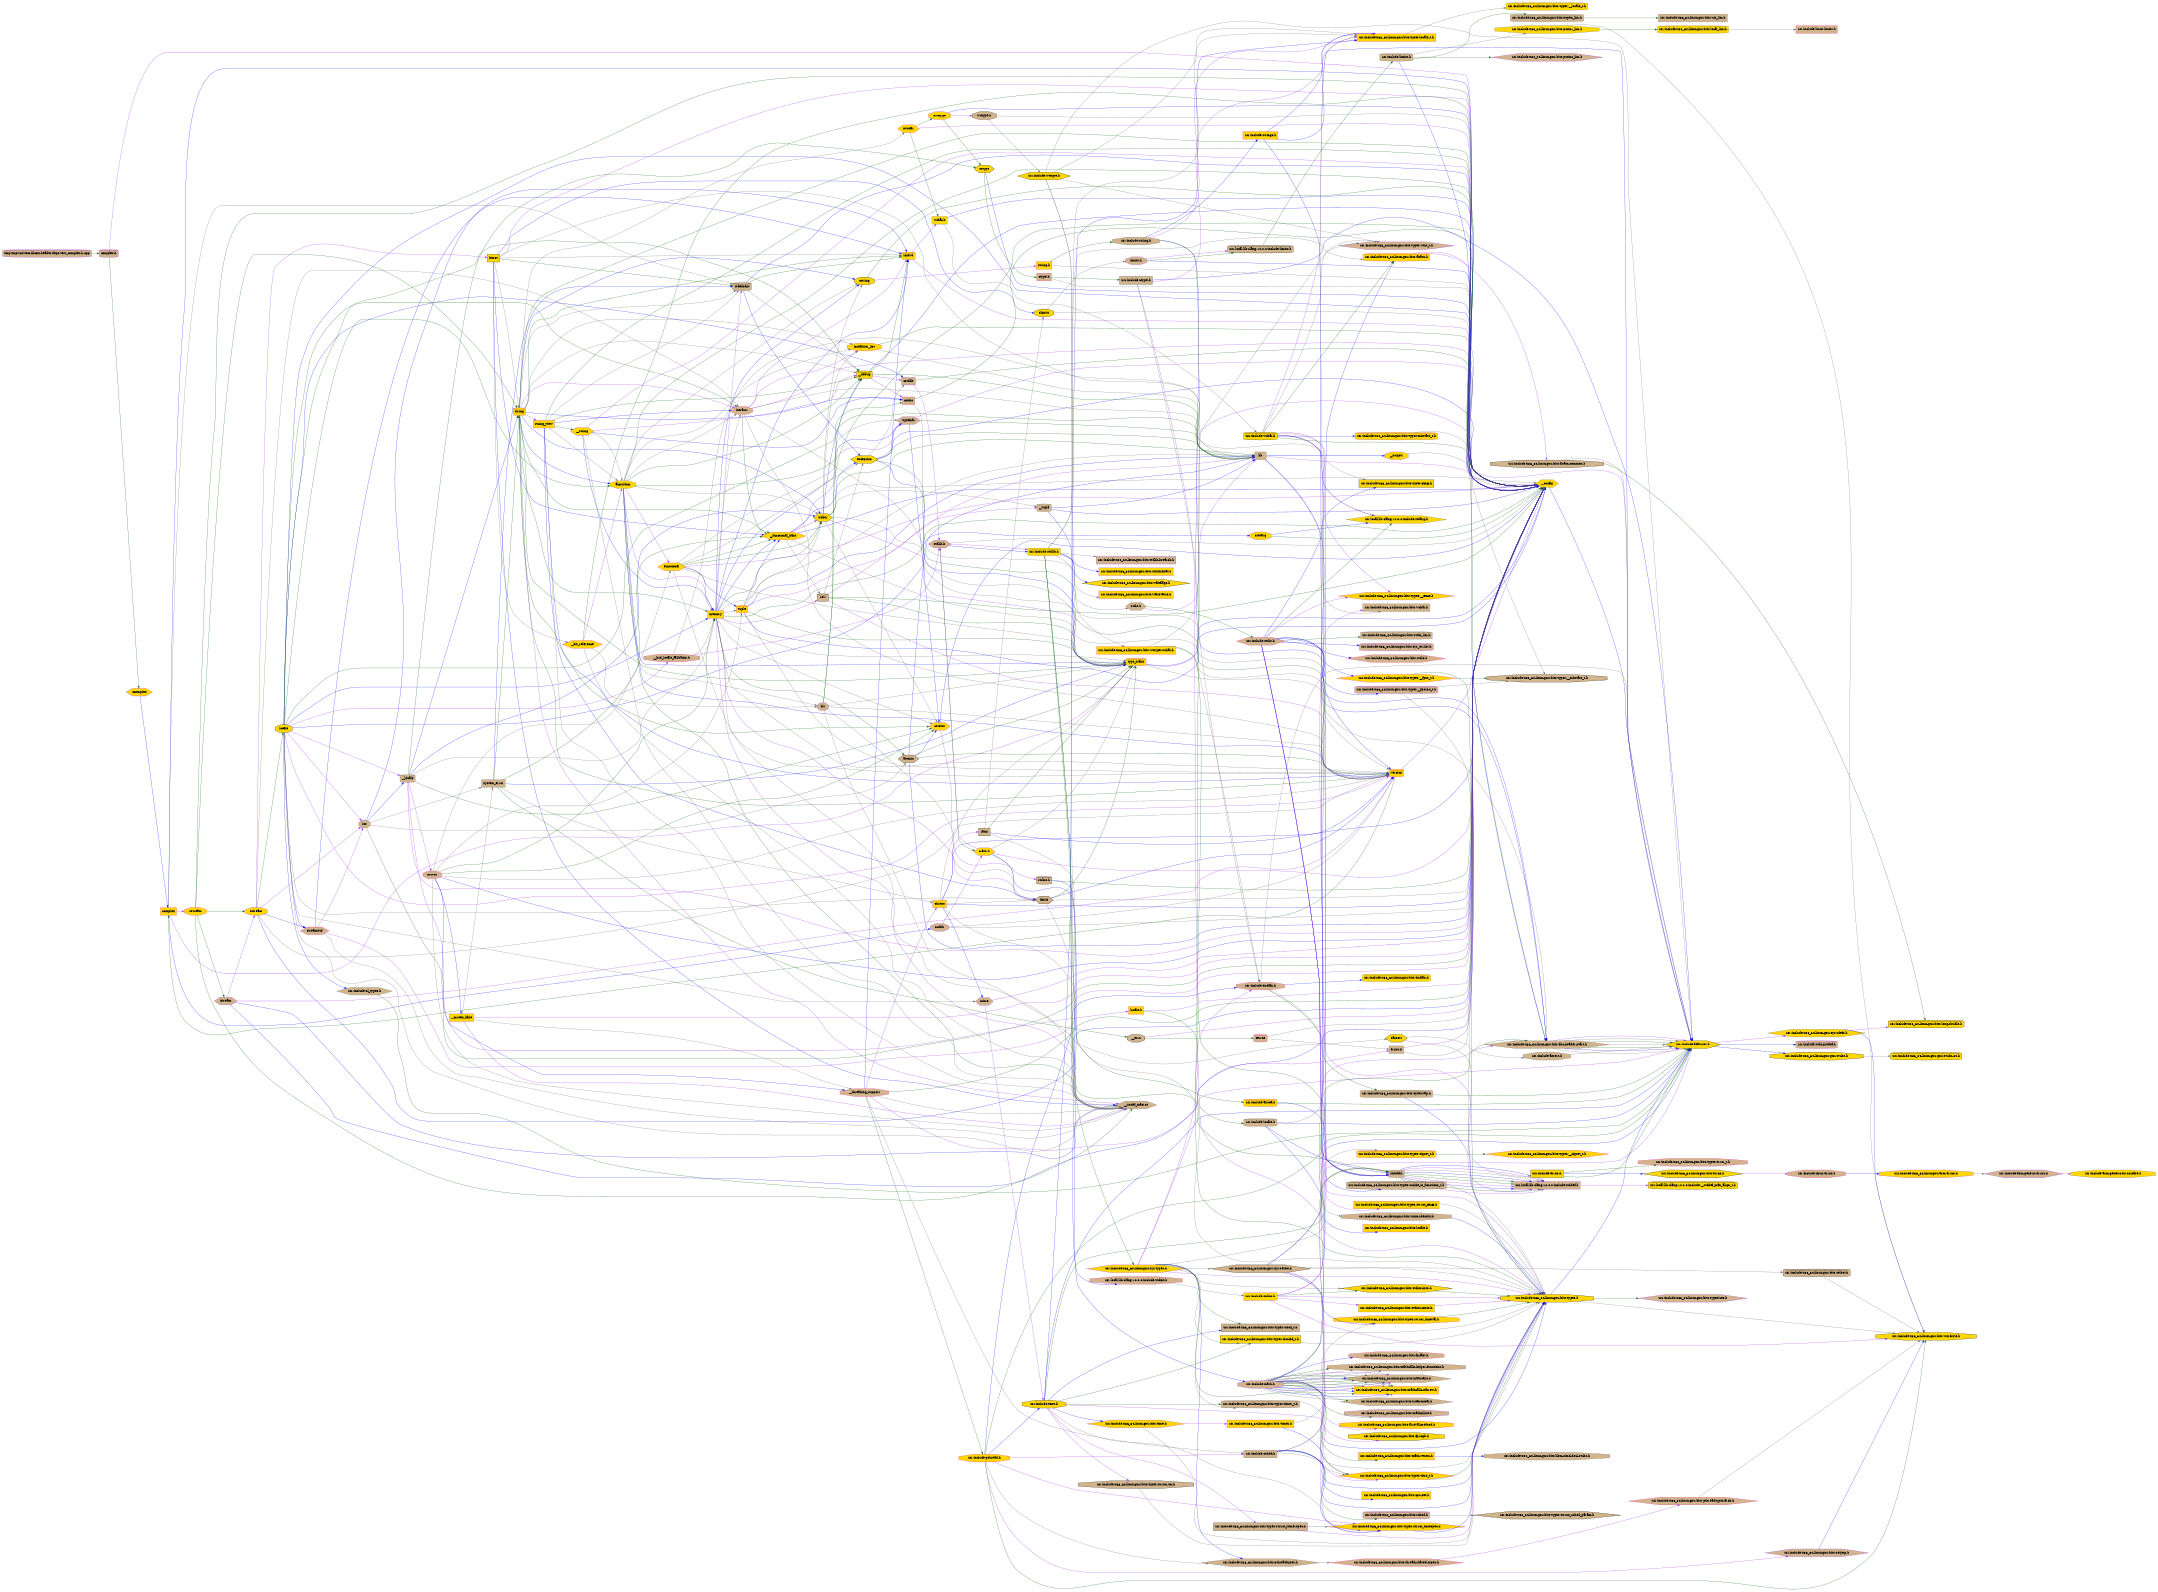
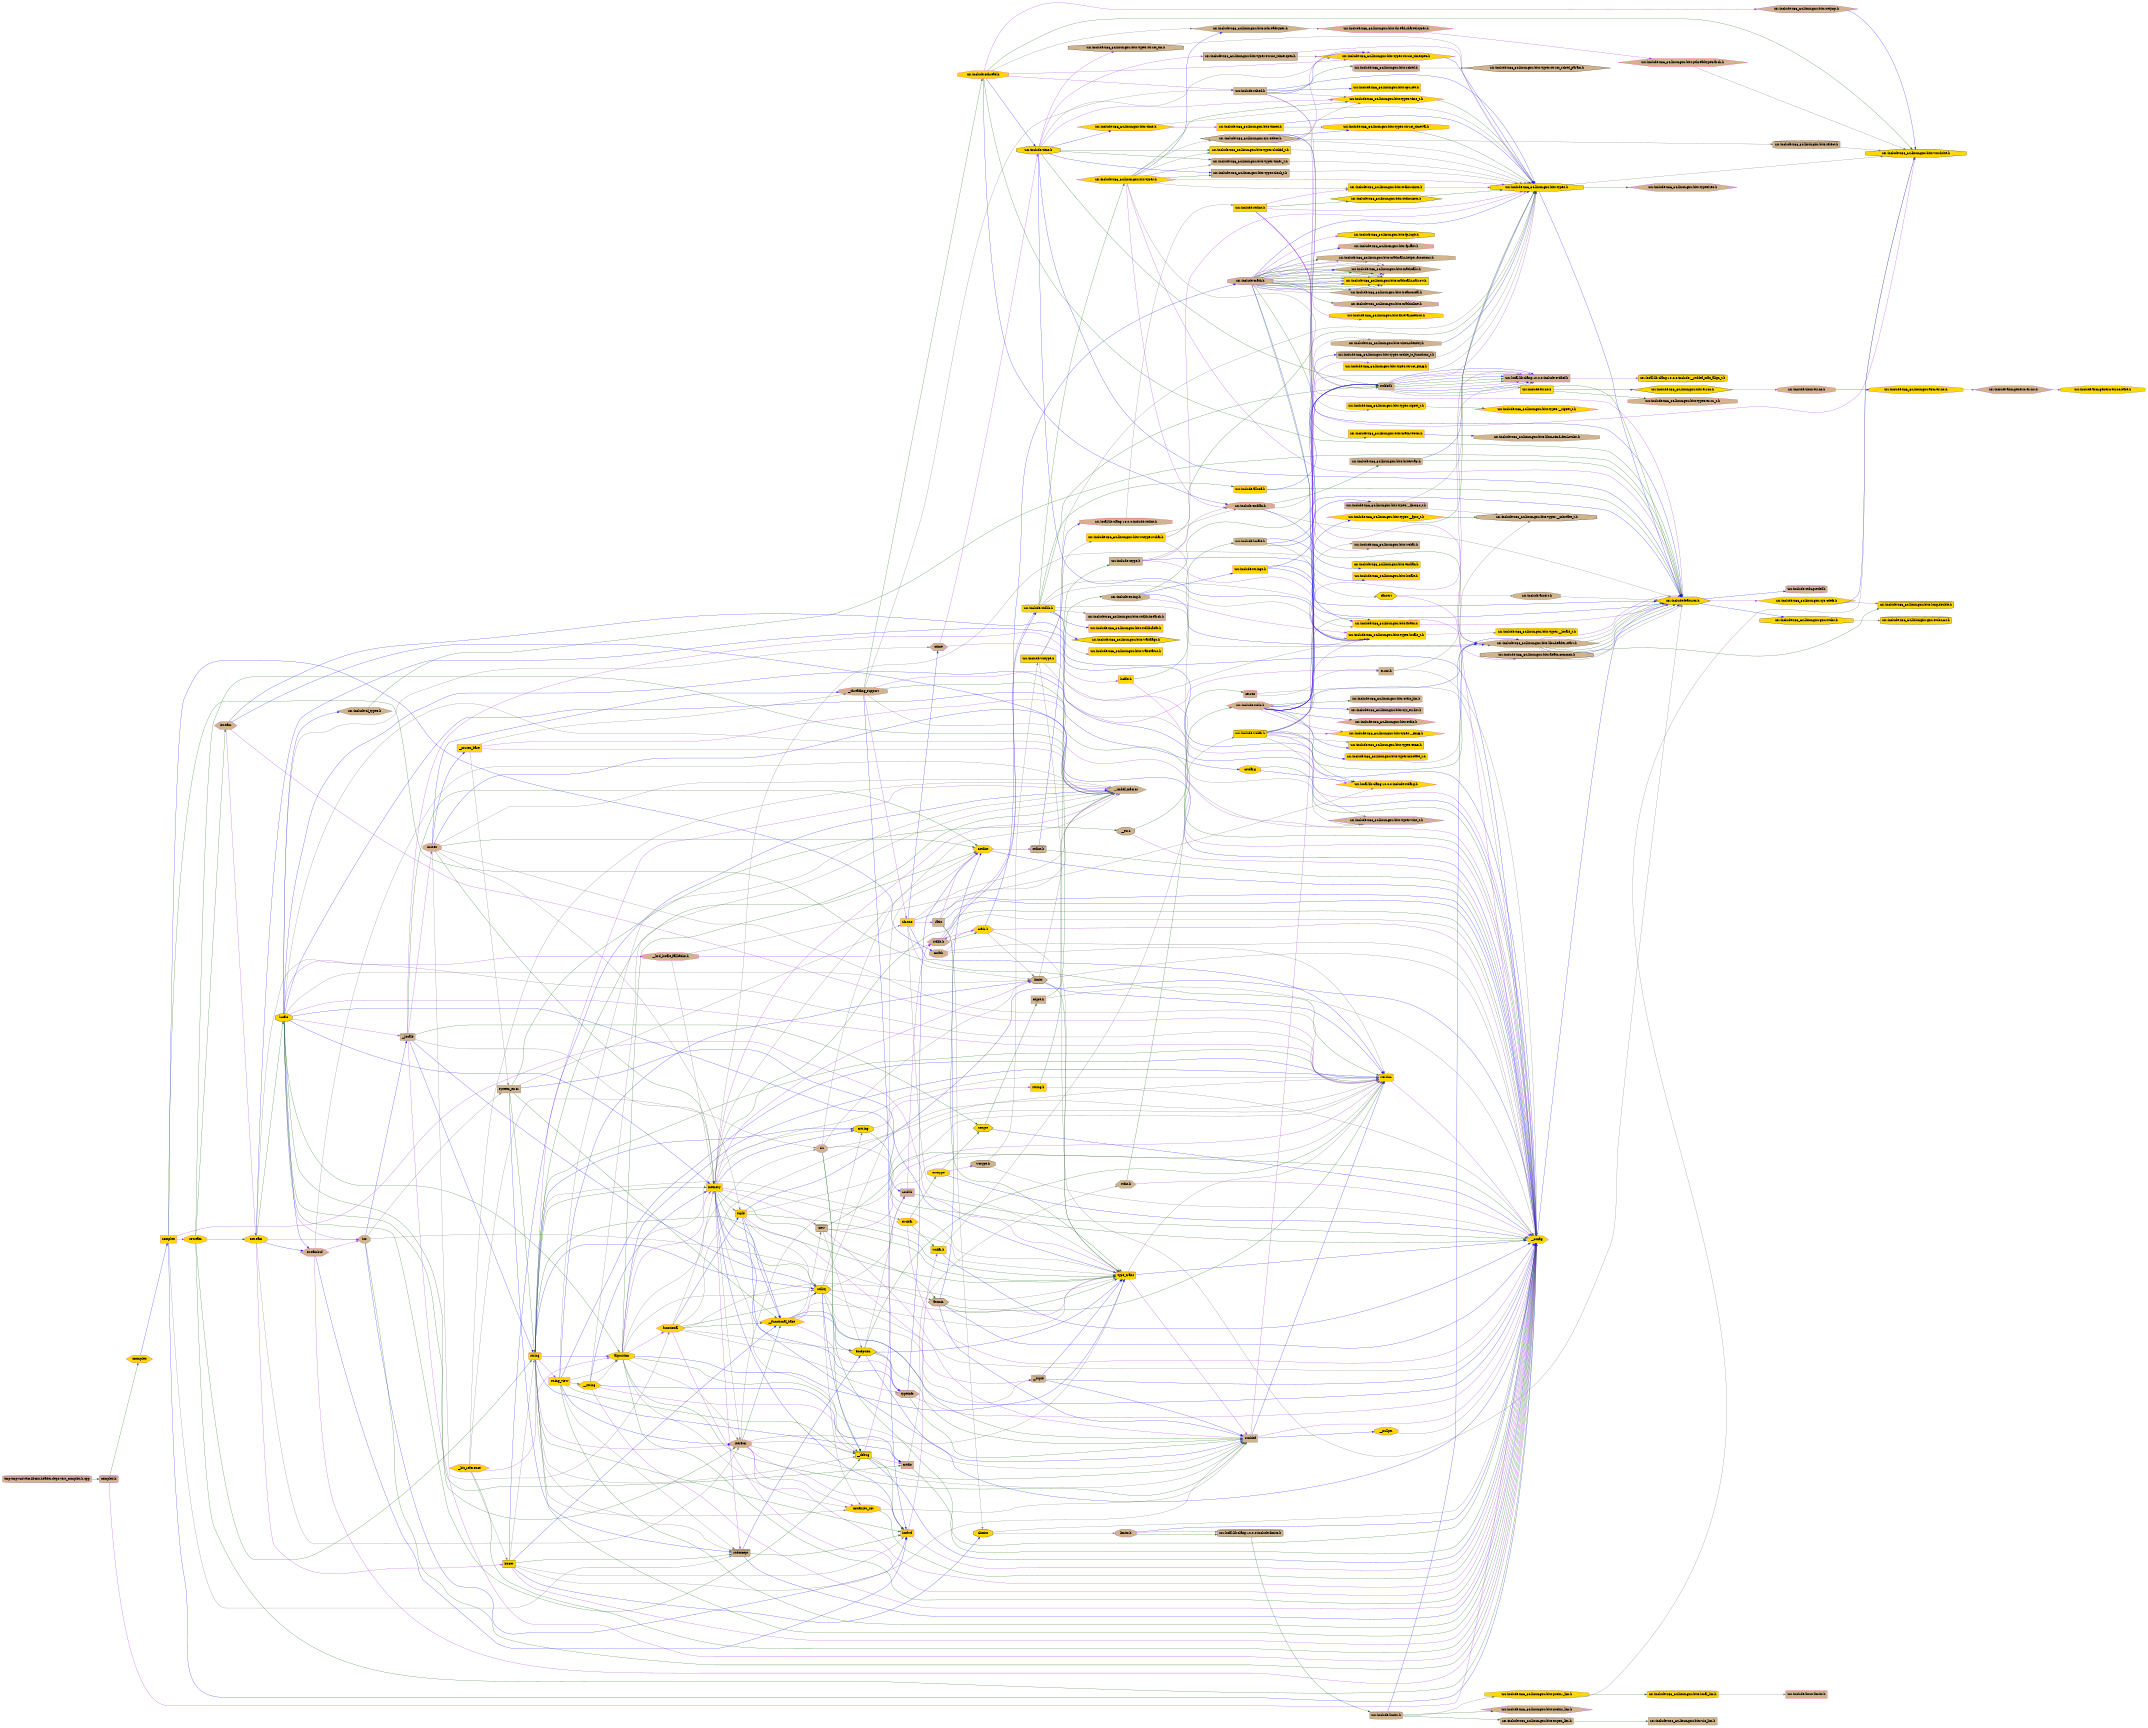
node "usr/include/wctype.h": shape hexagon -> box
edge "stdexcept" -> "__debug": now "iterator" -> "__debug"
node "lib": label "lib" -> "cstddef"
edge "bitset" -> "__bit_reference": reversed
edge "string" -> "__functional_base": removed
node "usr/local/lib/clang/10.0.0/include/stdarg.h": color gray40 -> deeppink
edge "ratio" -> "cstdint": added
edge "version" -> "complex": reversed
edge "usr/include/x86_64-linux-gnu/sys/types.h" -> "usr/include/x86_64-linux-gnu/bits/stdint-intn.h": now "usr/include/x86_64-linux-gnu/sys/types.h" -> "usr/include/x86_64-linux-gnu/bits/stdint-uintn.h"
node "usr/include/x86_64-linux-gnu/bits/mathcalls-narrow.h": color deeppink -> black
